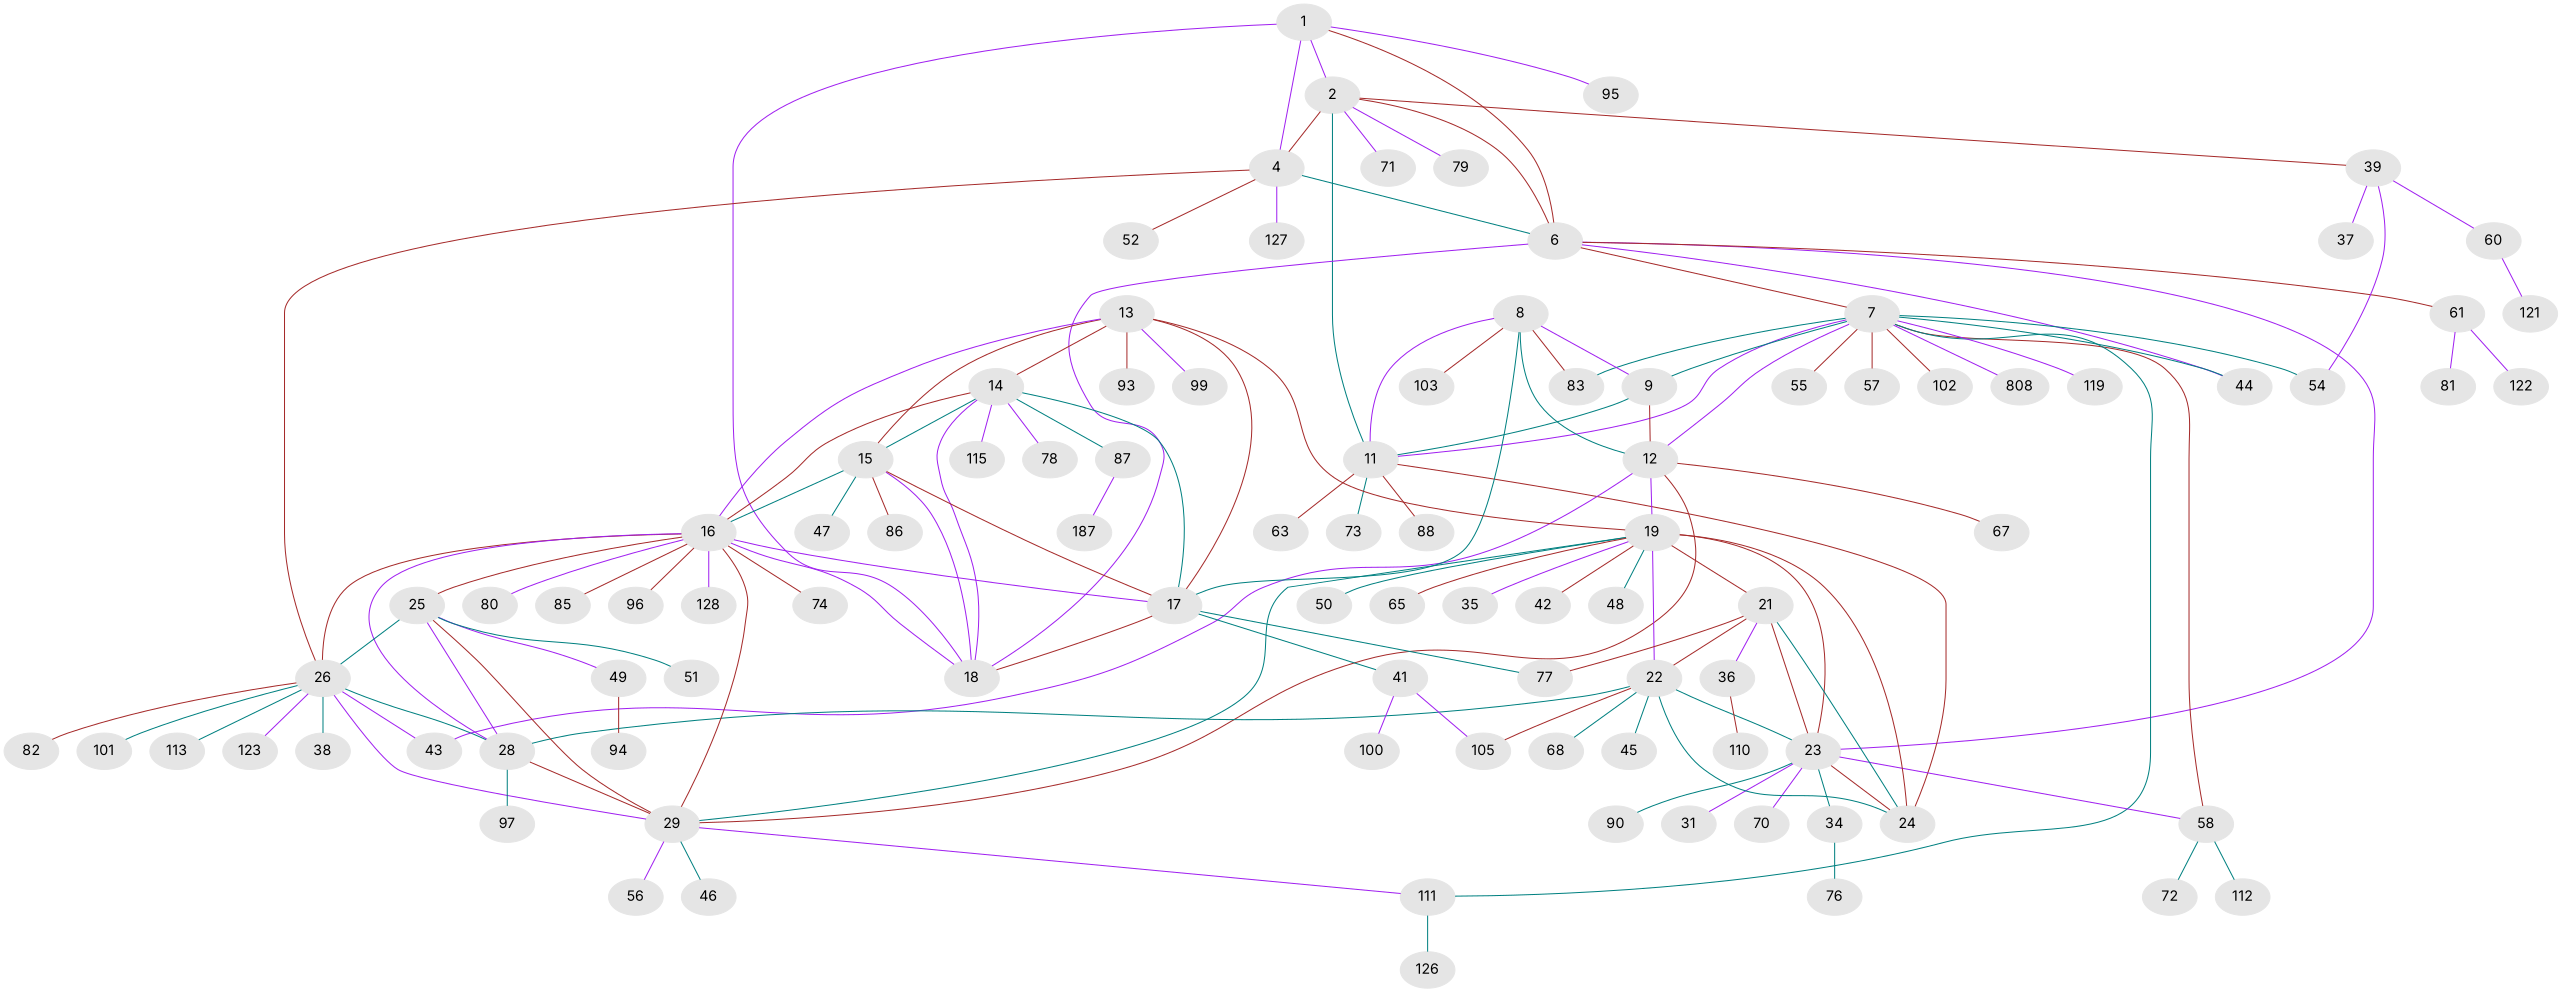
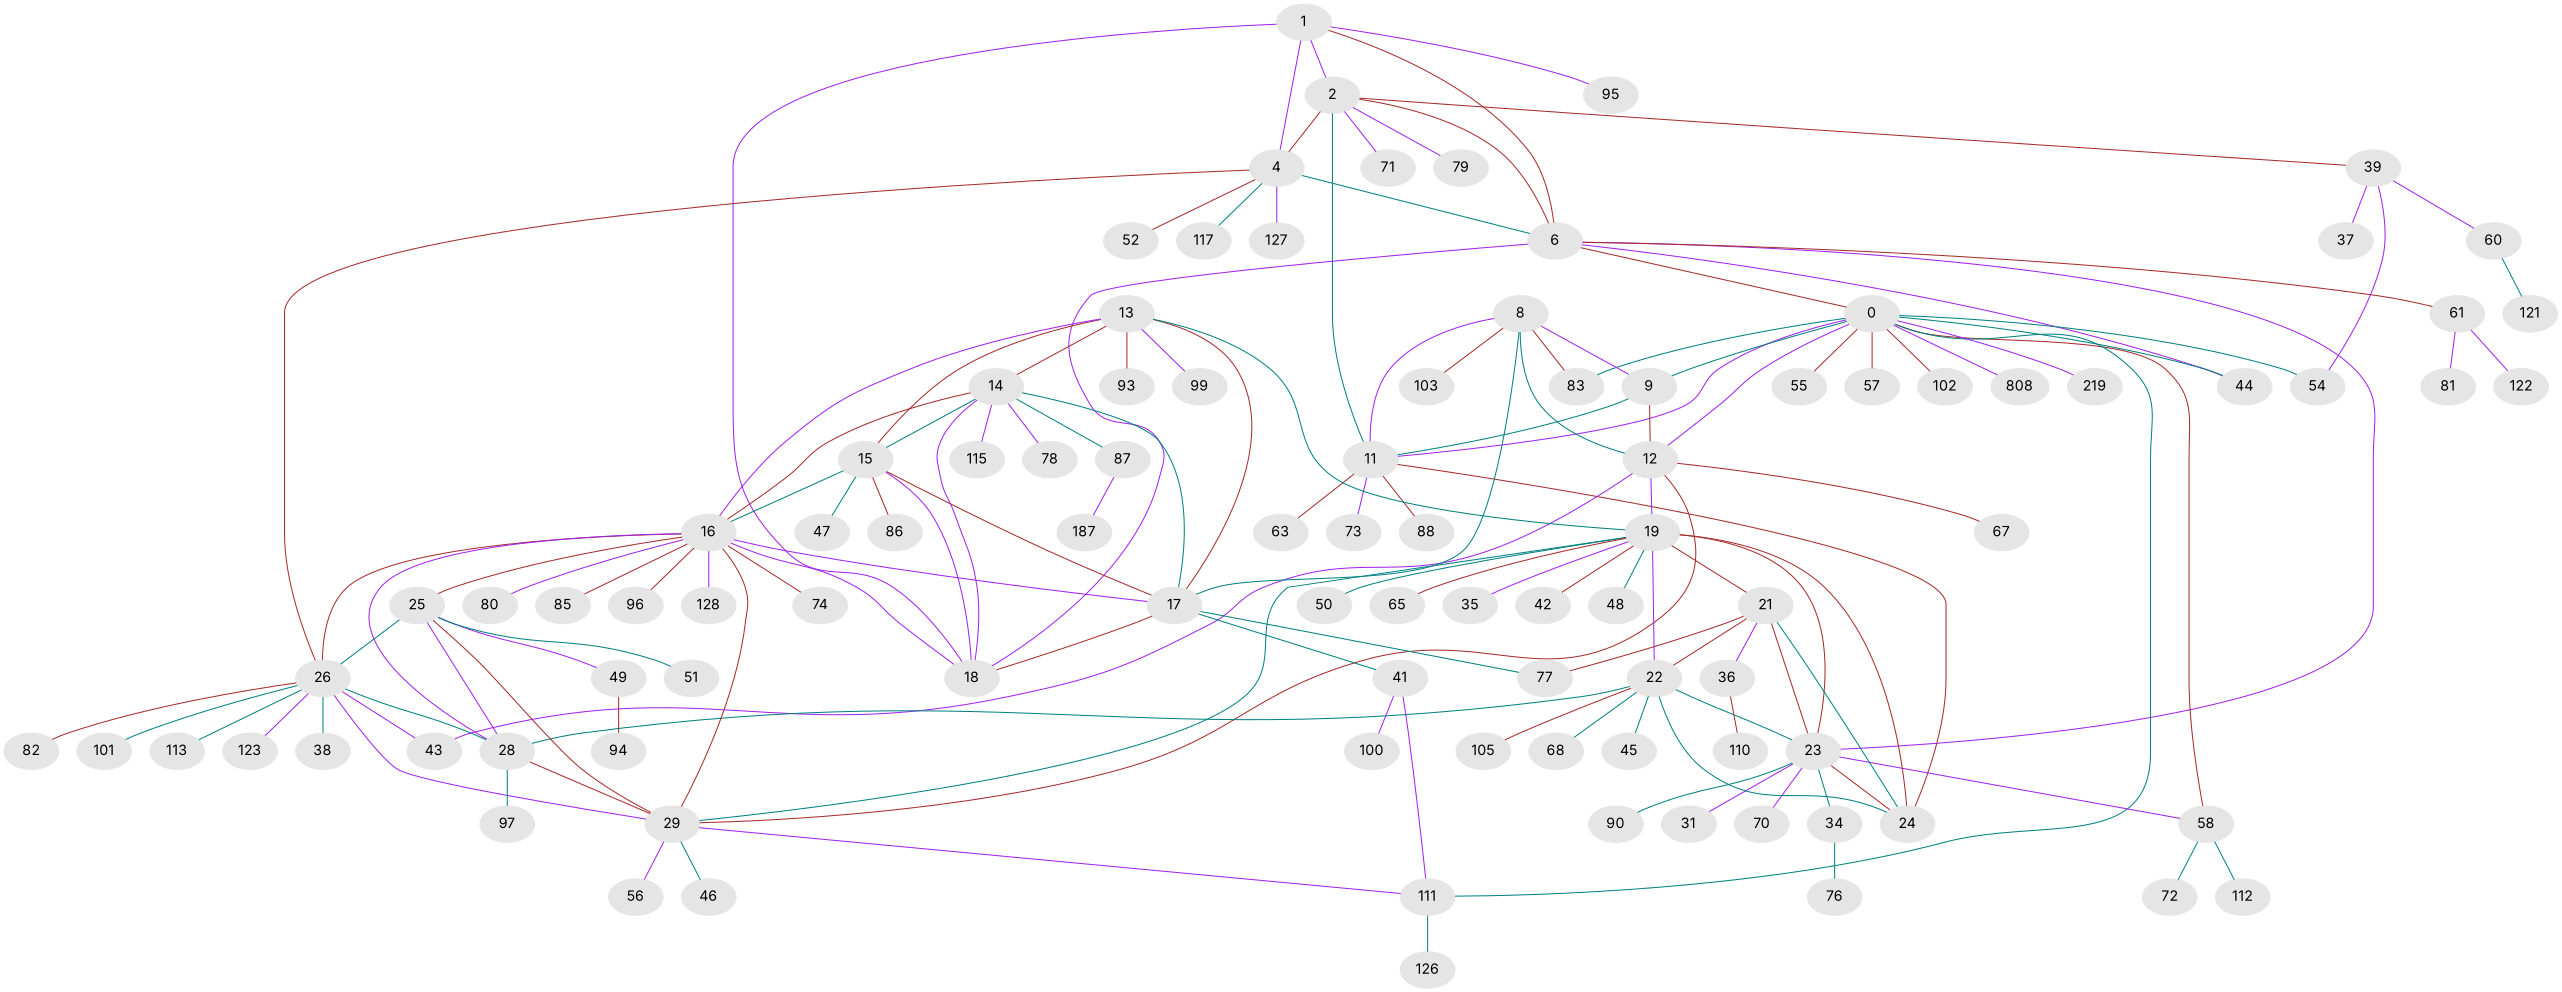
node "117": added
edge "60" -- "121": color purple -> teal
node "7": label "7" -> "0"
node "119": label "119" -> "219"
edge "13" -- "19": color brown -> teal
edge "11" -- "73": color teal -> purple
edge "41" -- "105": now "41" -- "111"
